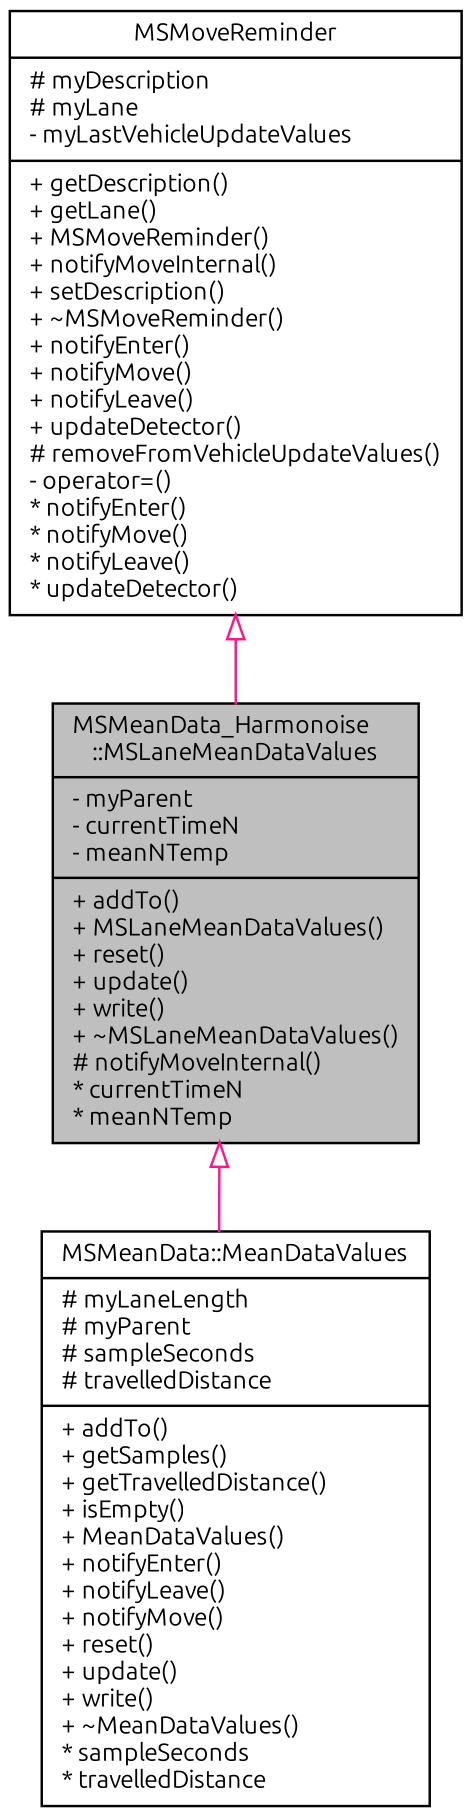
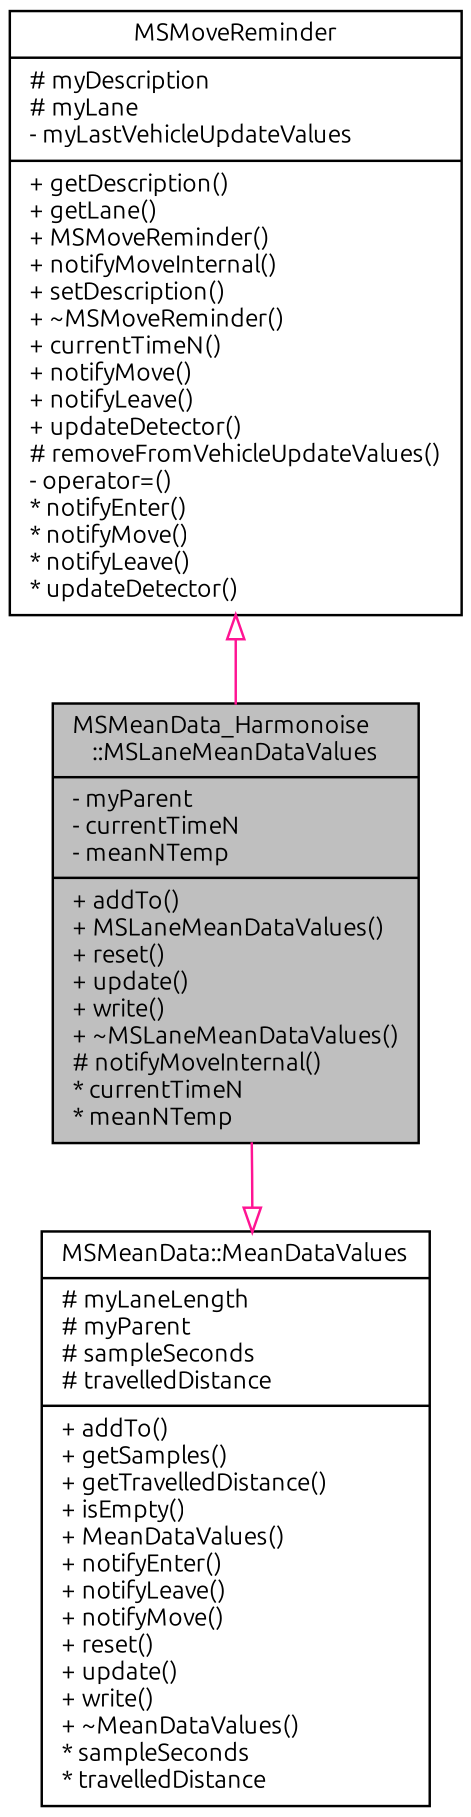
node "MSMoveReminder": text "+ notifyEnter()" -> "+ currentTimeN()"
edge "MSMeanData::MeanDataValues" -> "MSMeanData_Harmonoise": reversed
